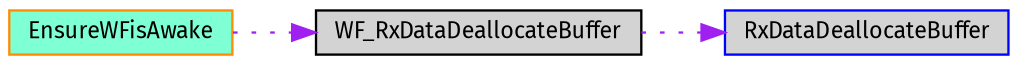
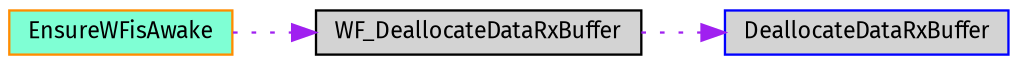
node "WF_RxDataDeallocateBuffer": label "WF_RxDataDeallocateBuffer" -> "WF_DeallocateDataRxBuffer"
node "RxDataDeallocateBuffer": label "RxDataDeallocateBuffer" -> "DeallocateDataRxBuffer"
